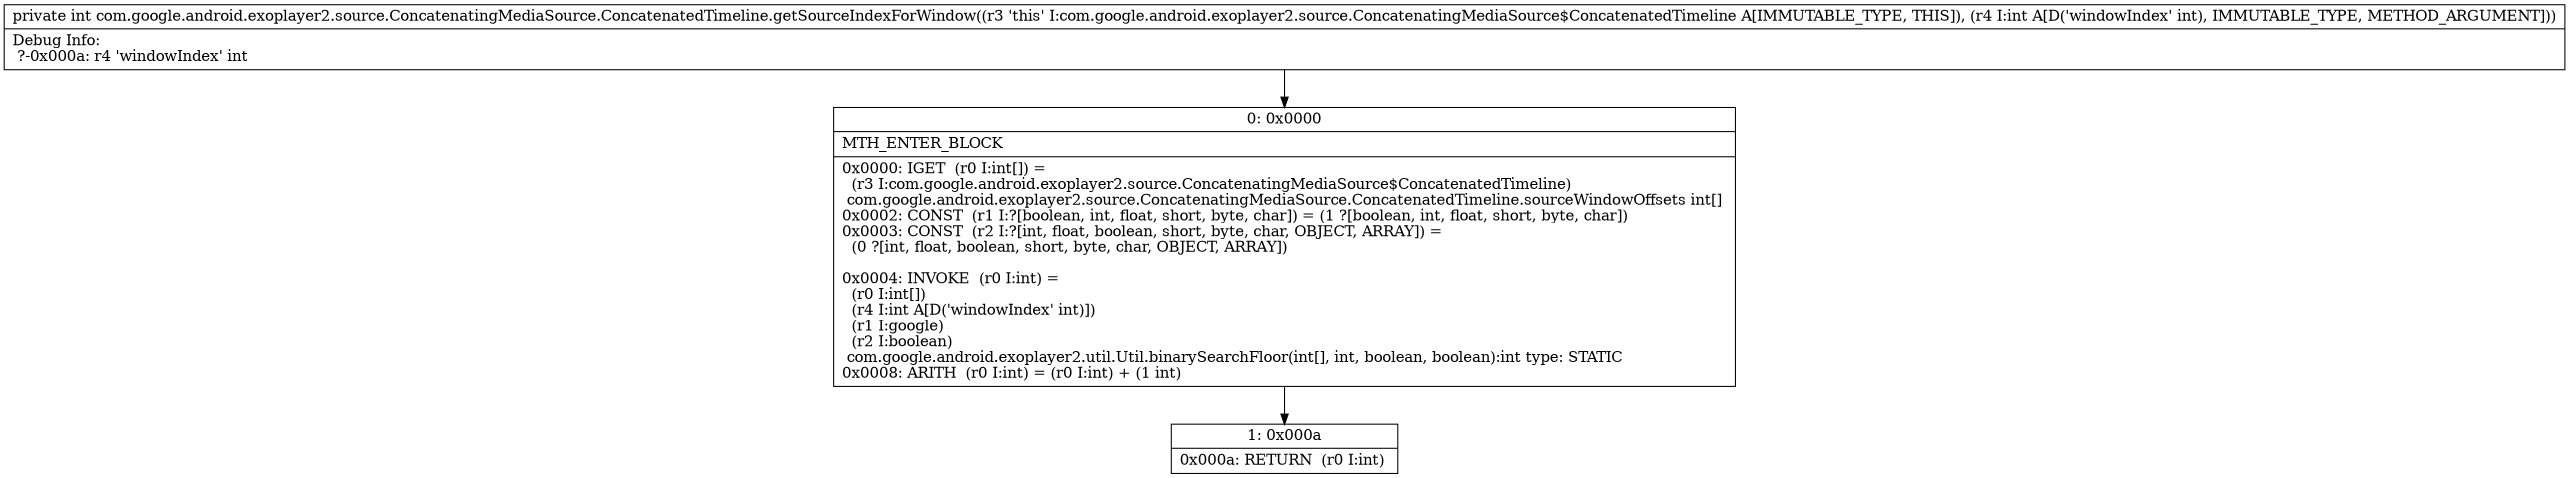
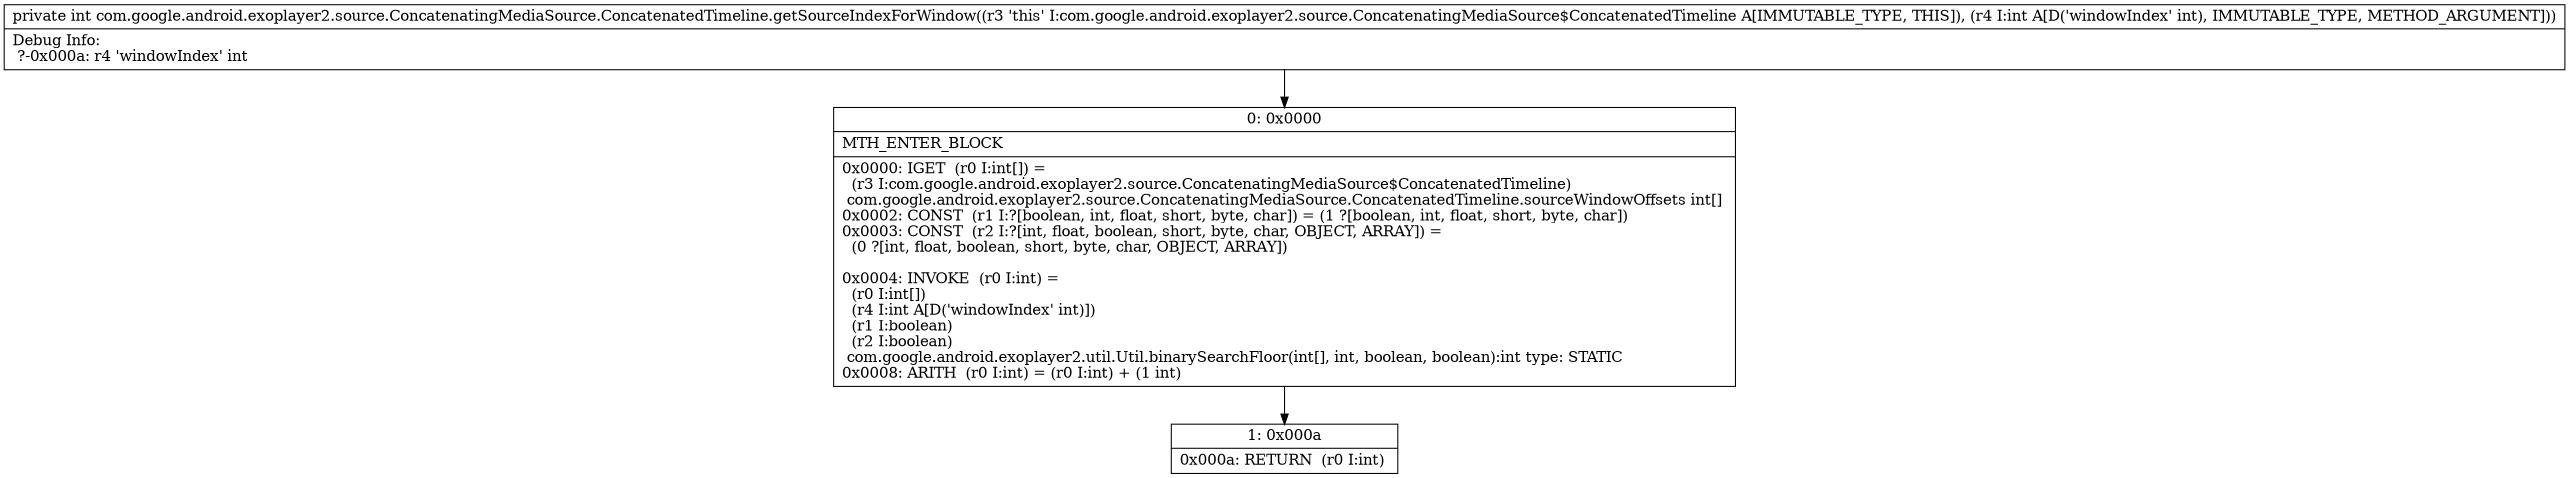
node "0: 0x0000": text "(r1 I:google)" -> "(r1 I:boolean)"
